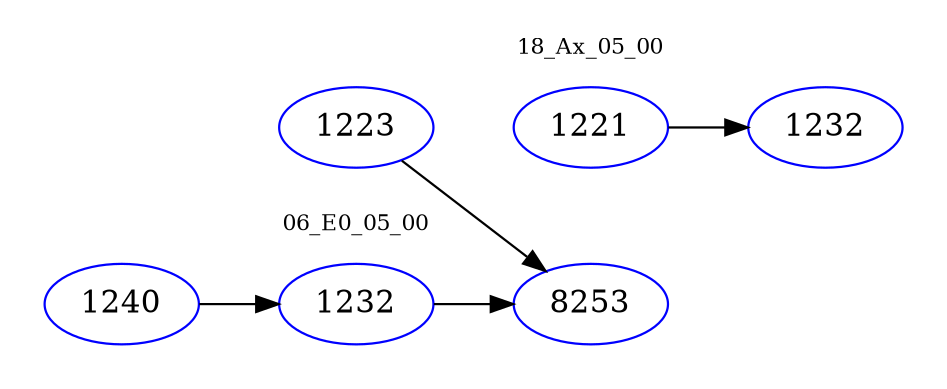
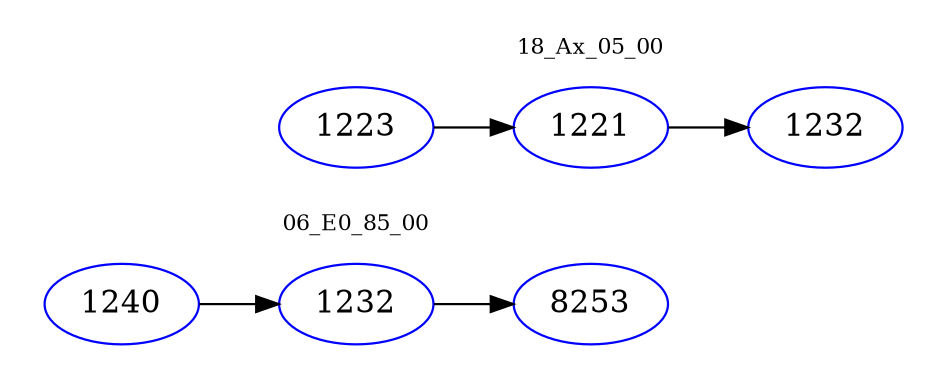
edge "1223" -> "8253": now "1223" -> "1221"
cluster "06_E0_05_00": label "06_E0_05_00" -> "06_E0_85_00"
